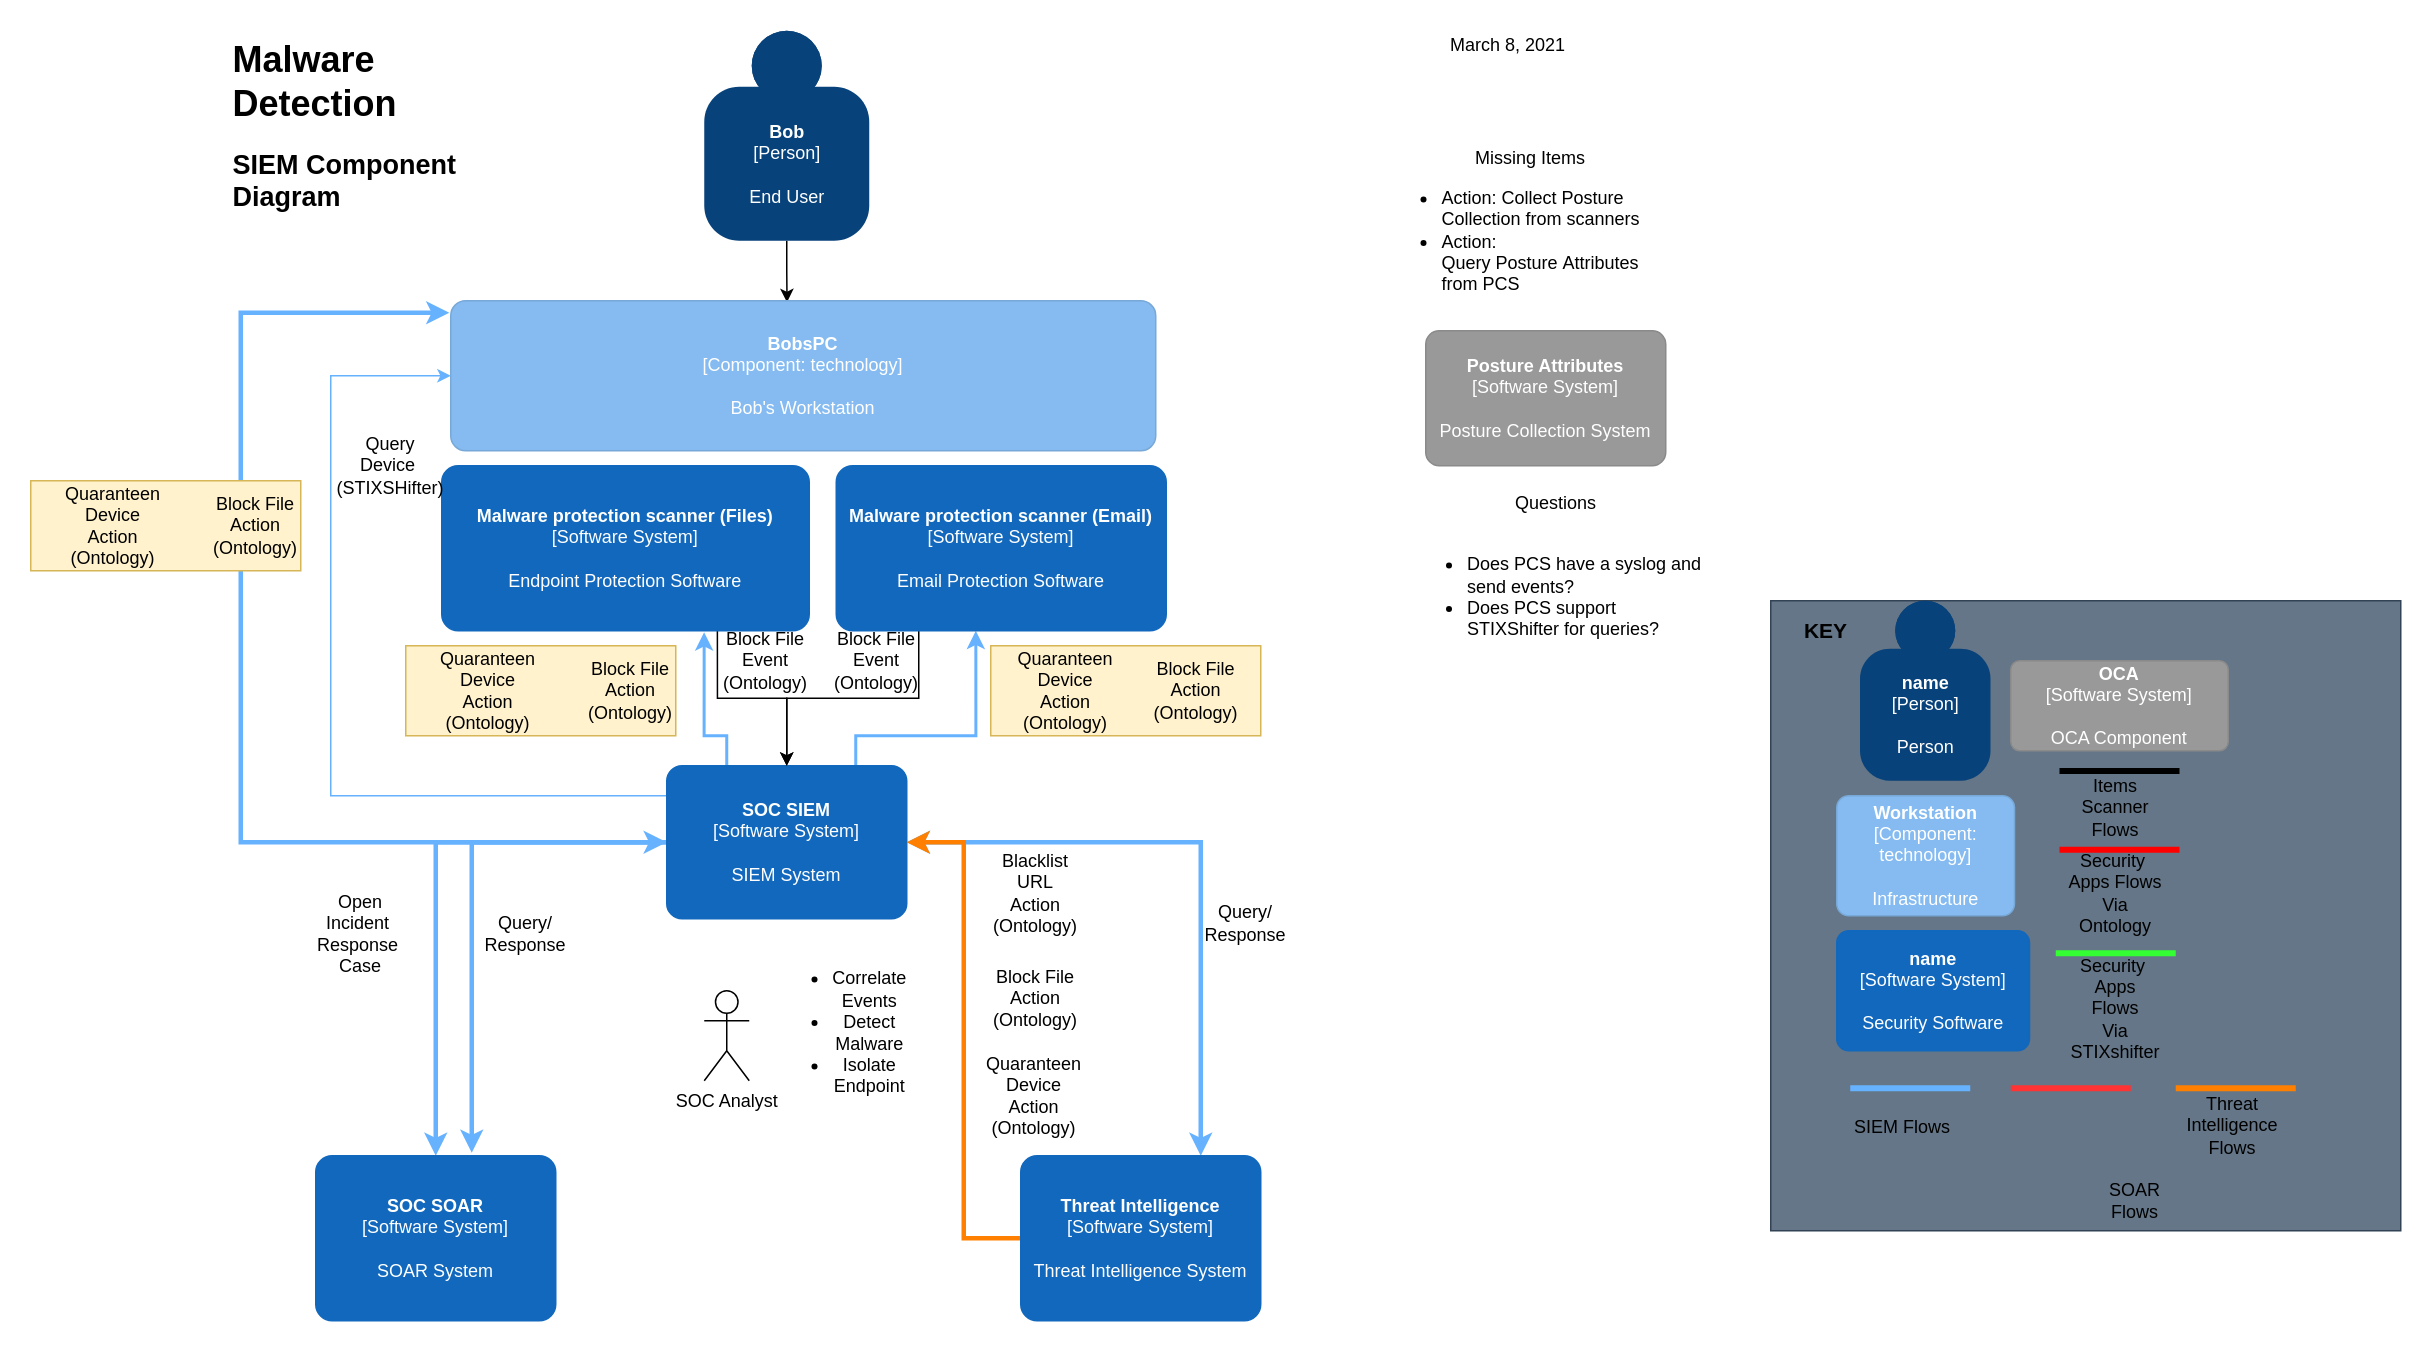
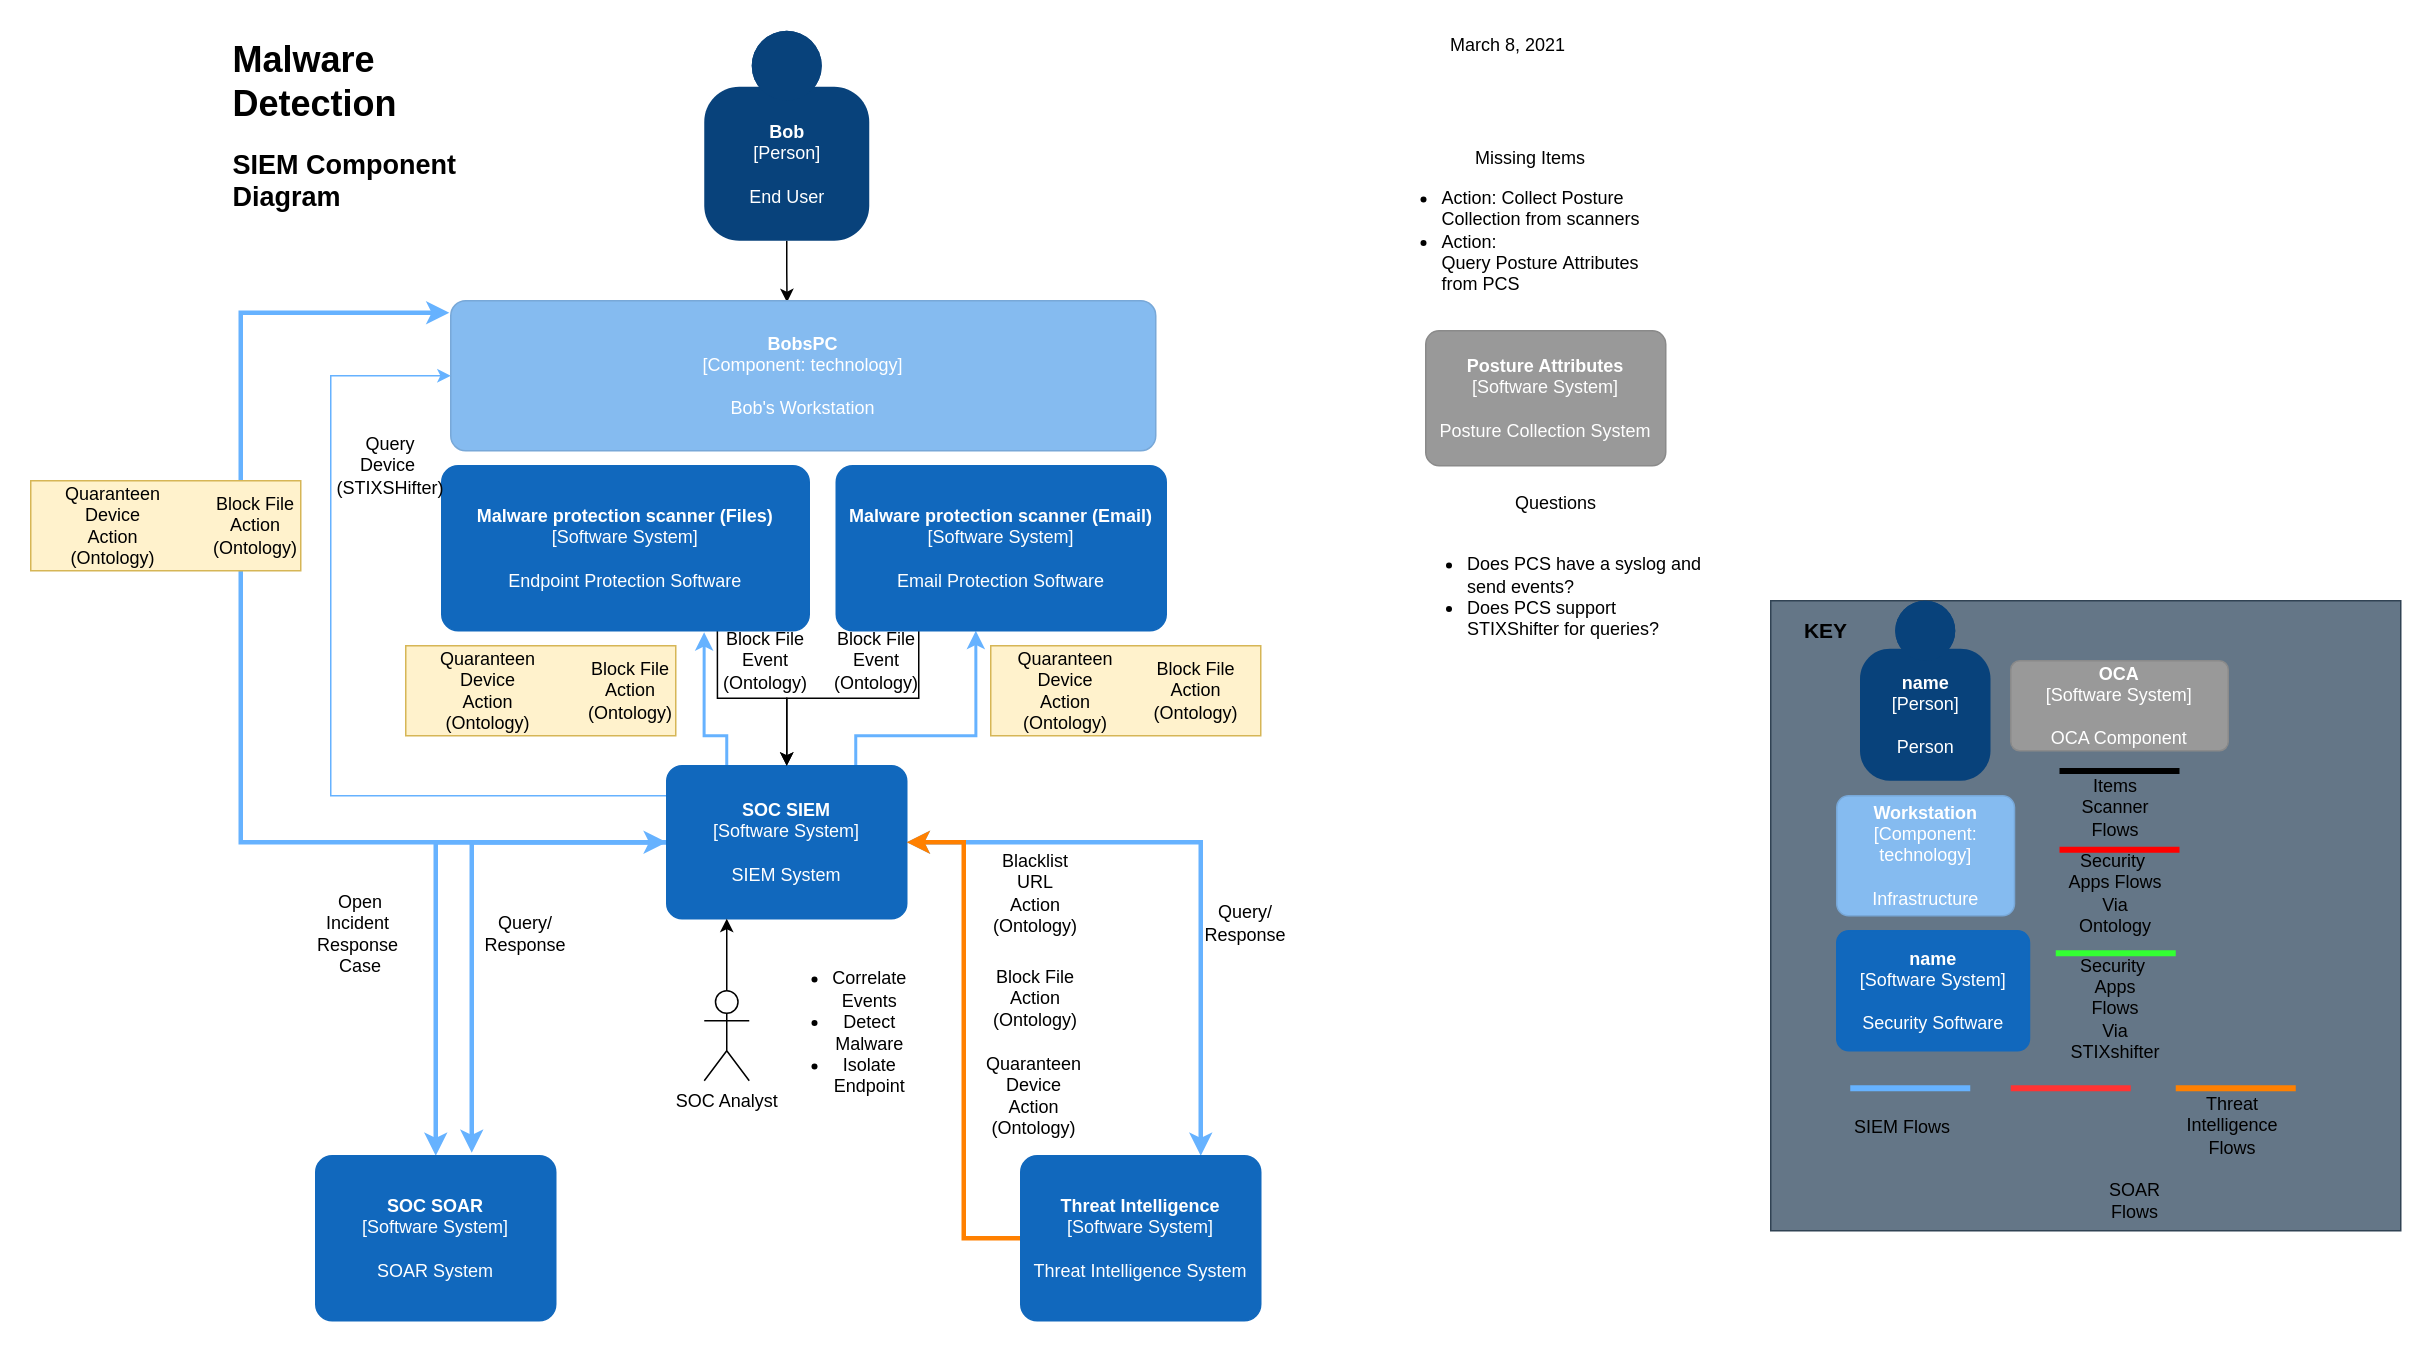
edge "SOC Analyst" -> "SOC SIEM [Software System] SIEM System": added
